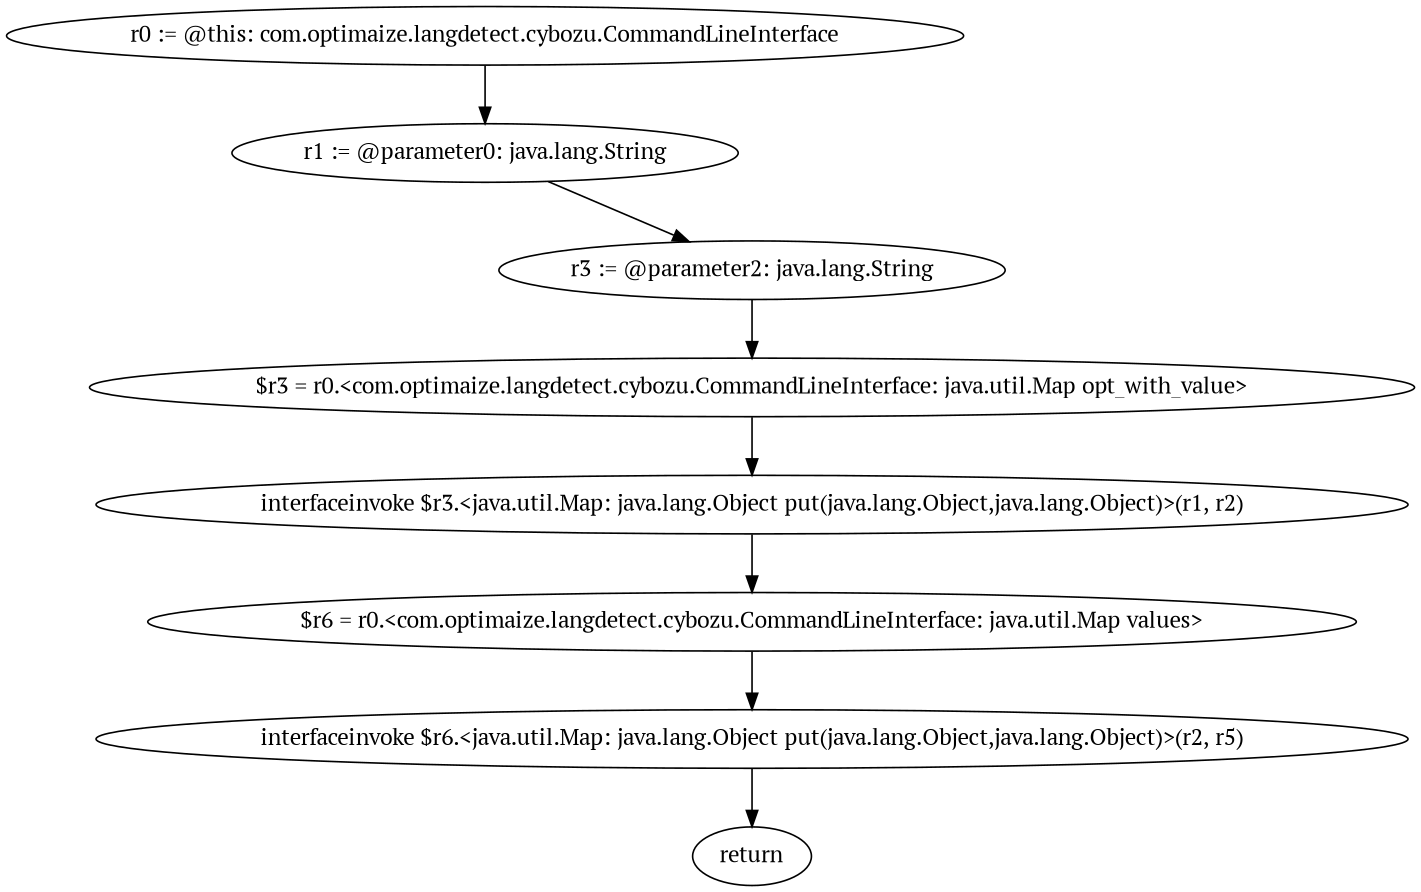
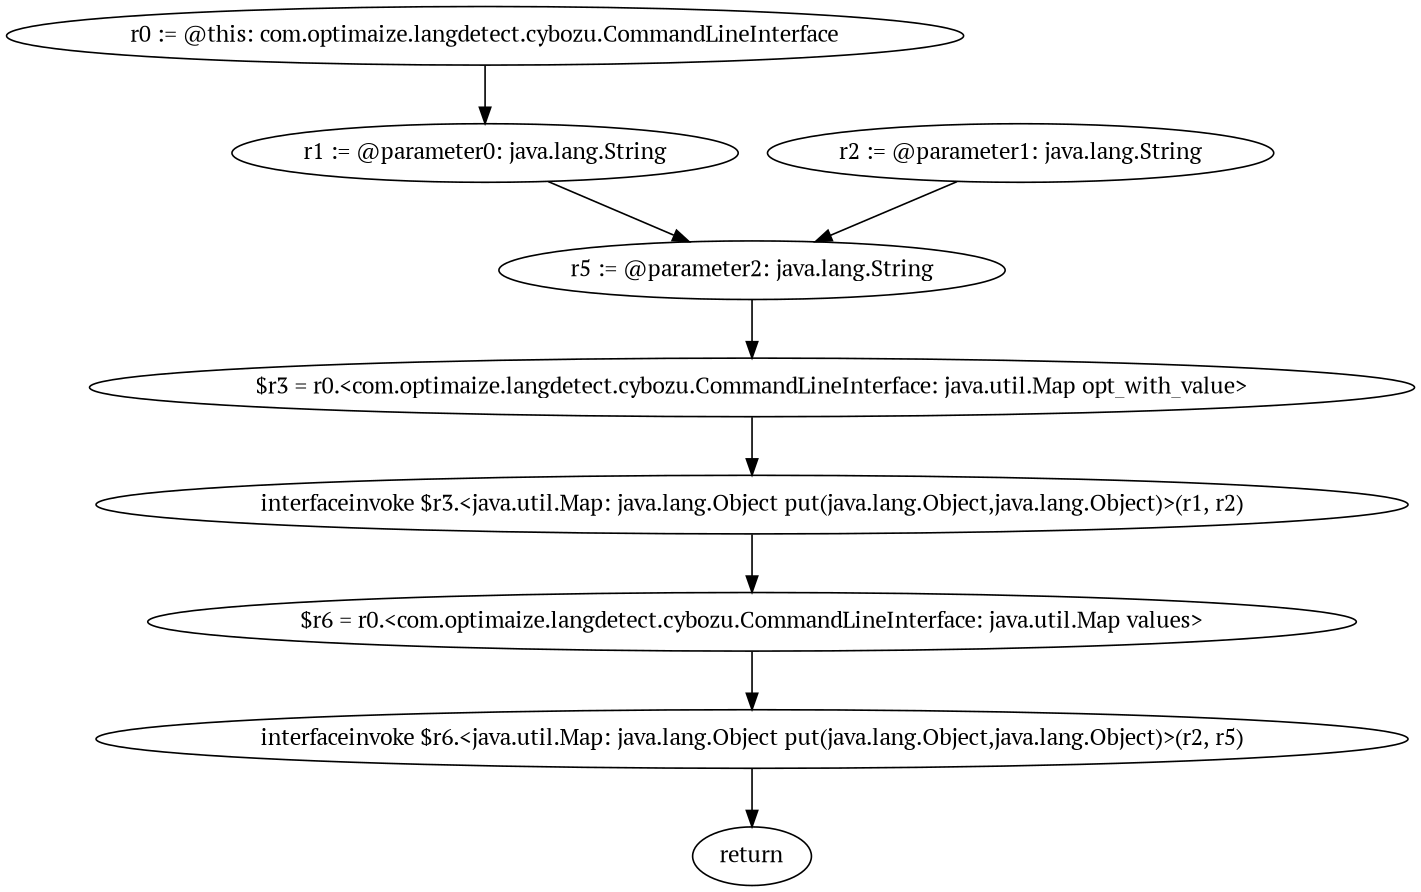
node "r2 := @parameter1: java.lang.String": added
node "r3 := @parameter2: java.lang.String": label "r3 := @parameter2: java.lang.String" -> "r5 := @parameter2: java.lang.String"
